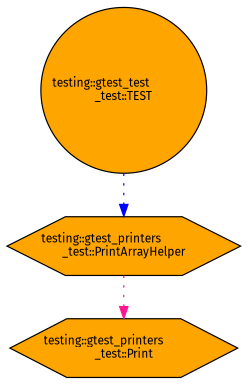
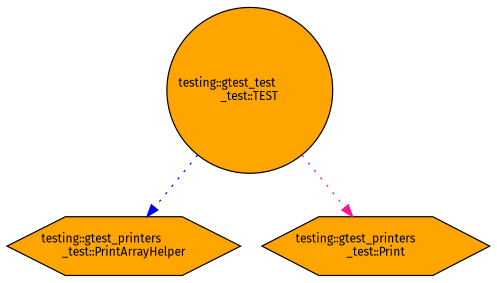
edge "testing::gtest_printers _test::PrintArrayHelper" -> "testing::gtest_printers _test::Print": now "testing::gtest_test _test::TEST" -> "testing::gtest_printers _test::Print"
